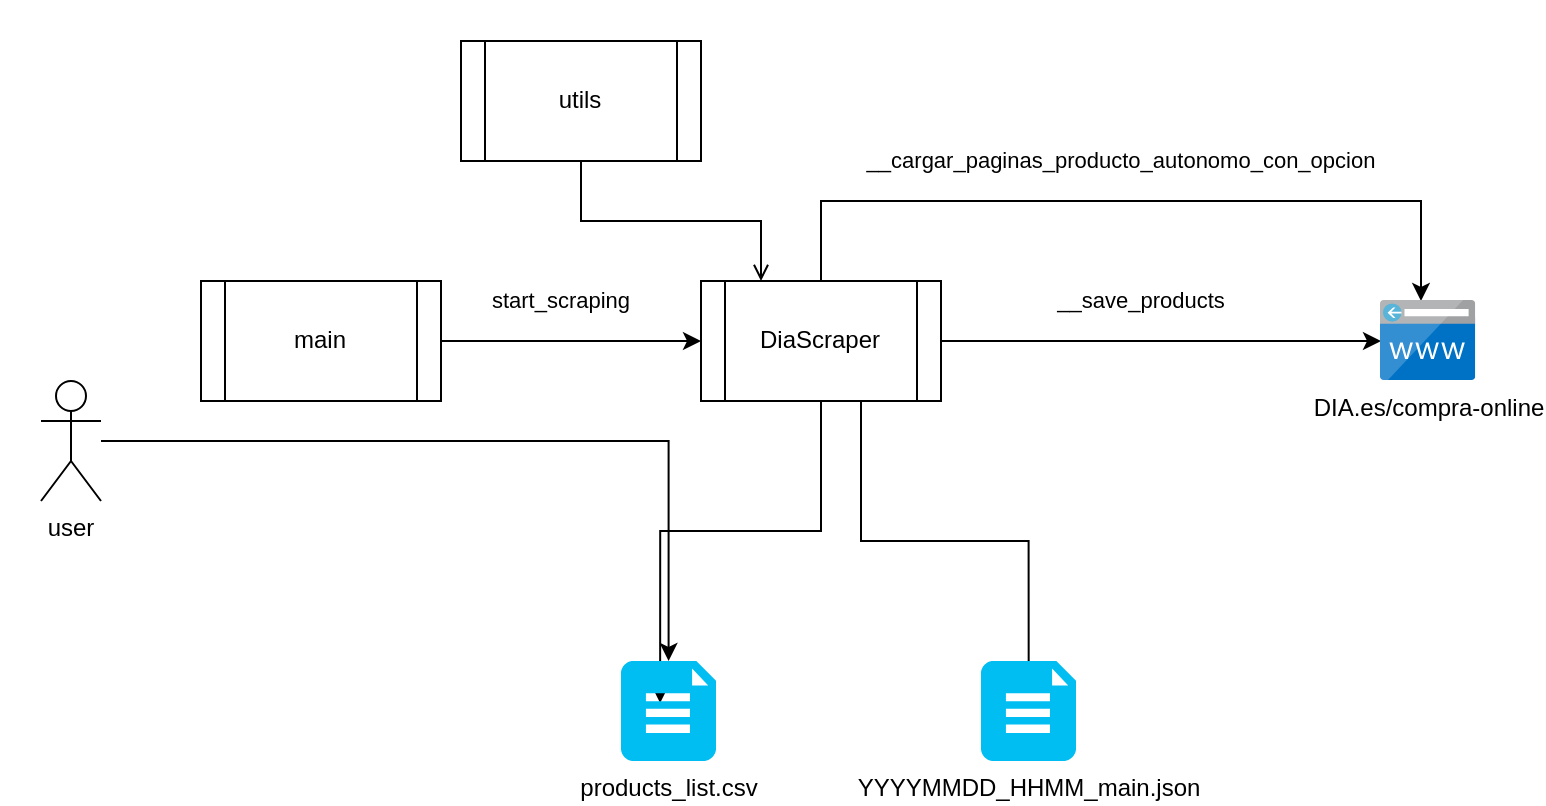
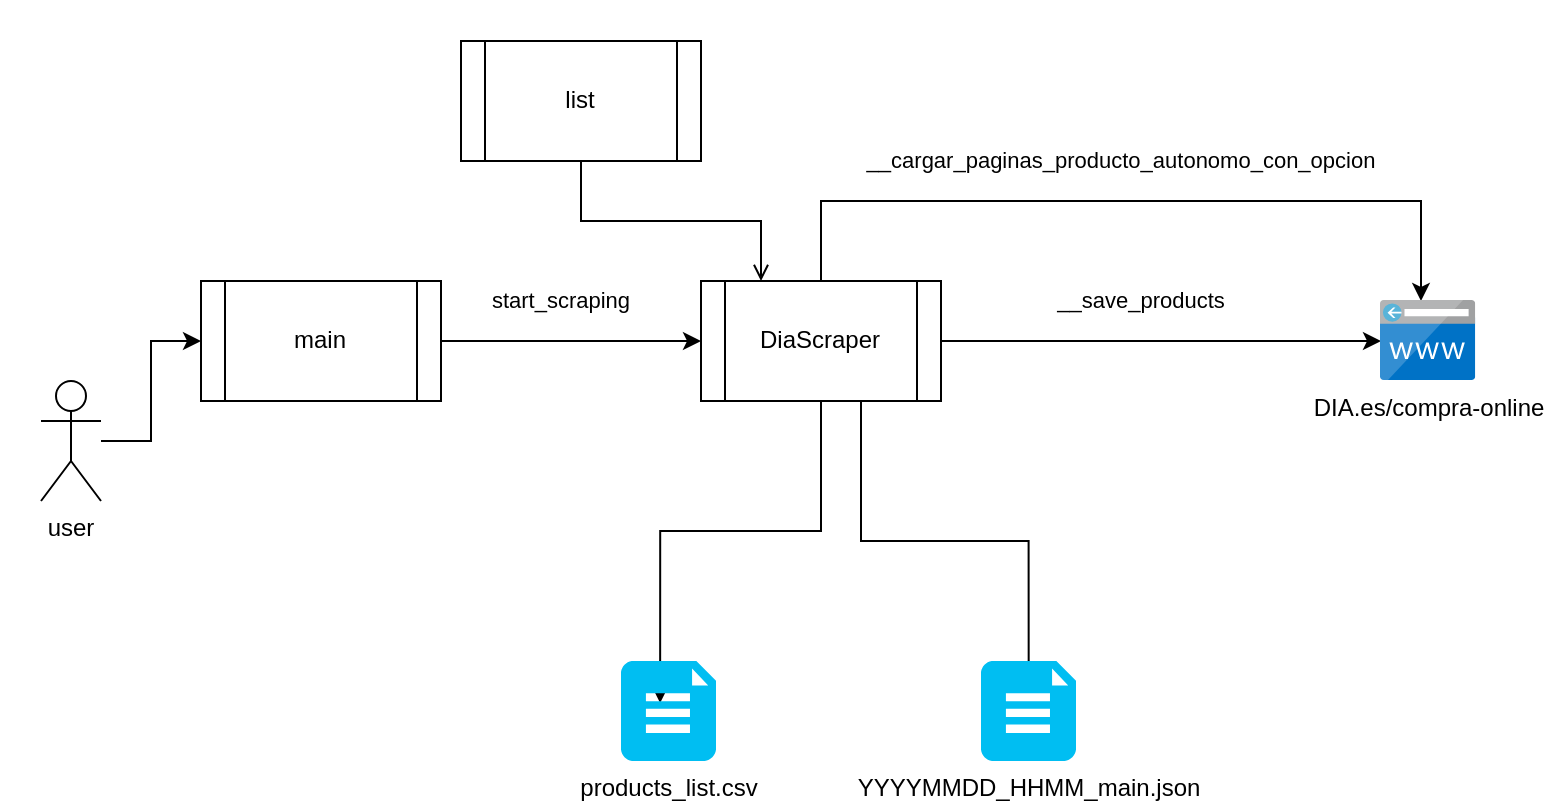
node "utils": label "utils" -> "list"
edge "user" -> "products_list.csv": now "user" -> "main"
